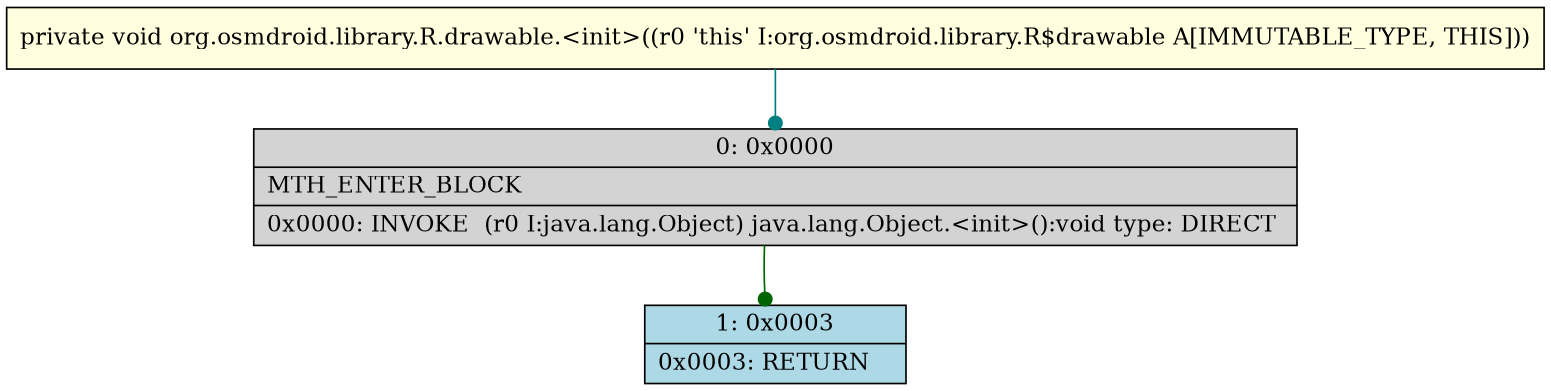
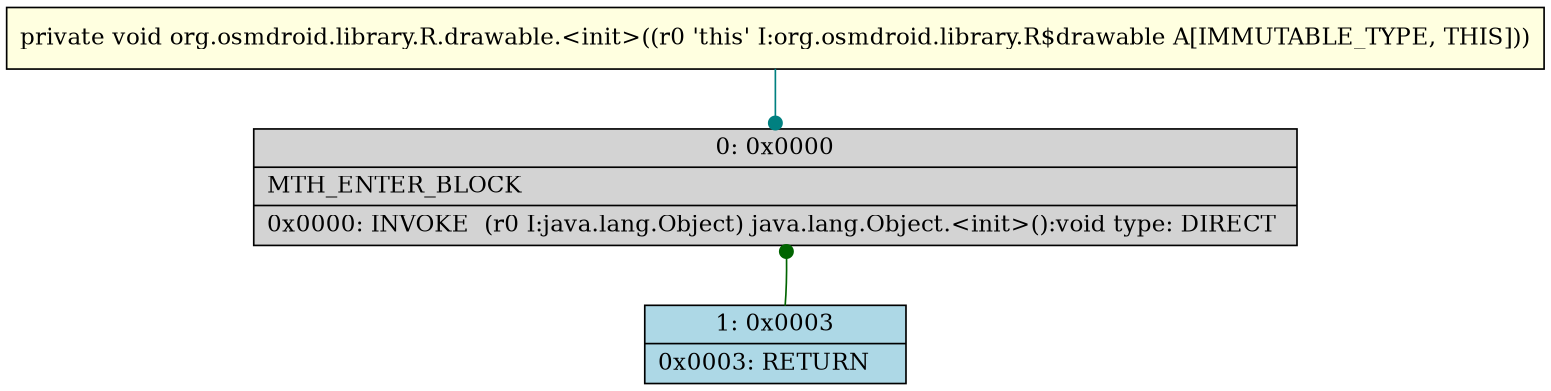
edge "0: 0x0000" -> "1: 0x0003": reversed
